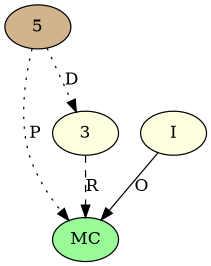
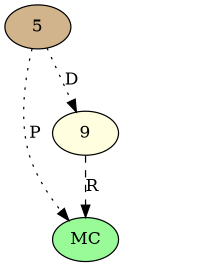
node "3": label "3" -> "9"
node "I": removed
